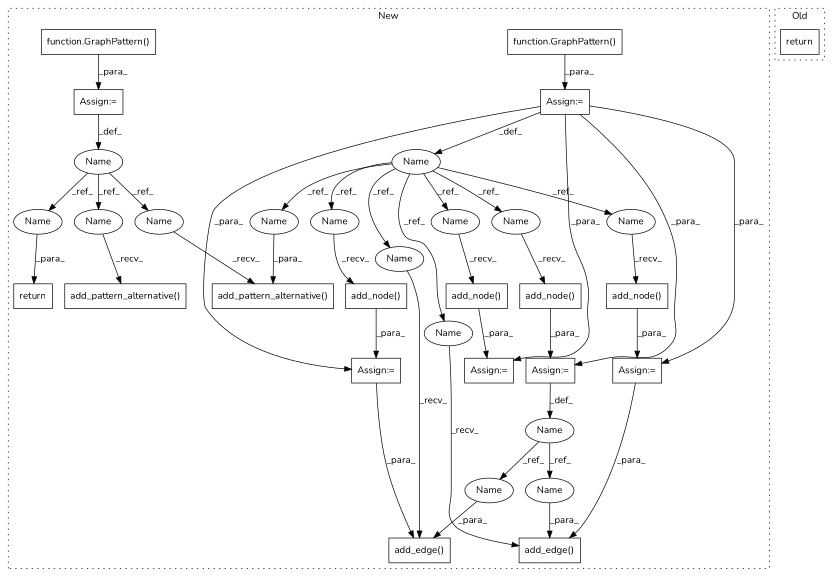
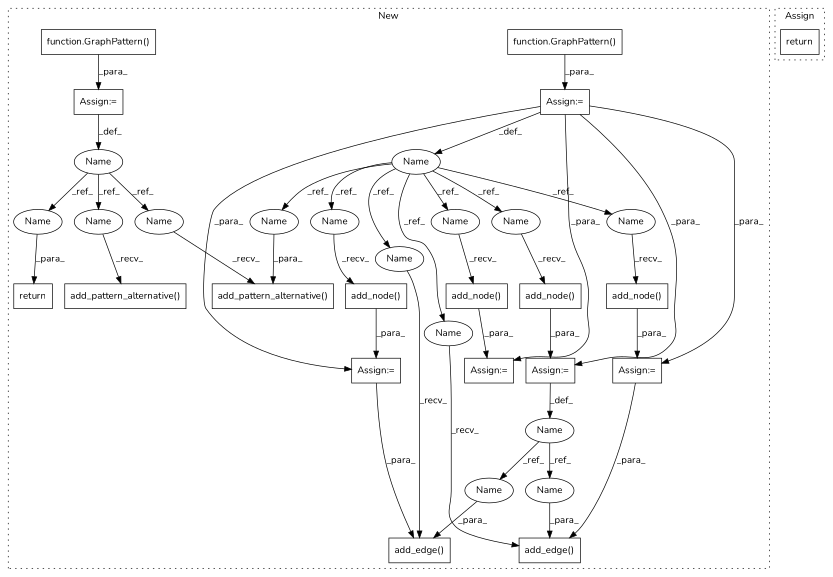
cluster "Old": label "Old" -> "Assign"
